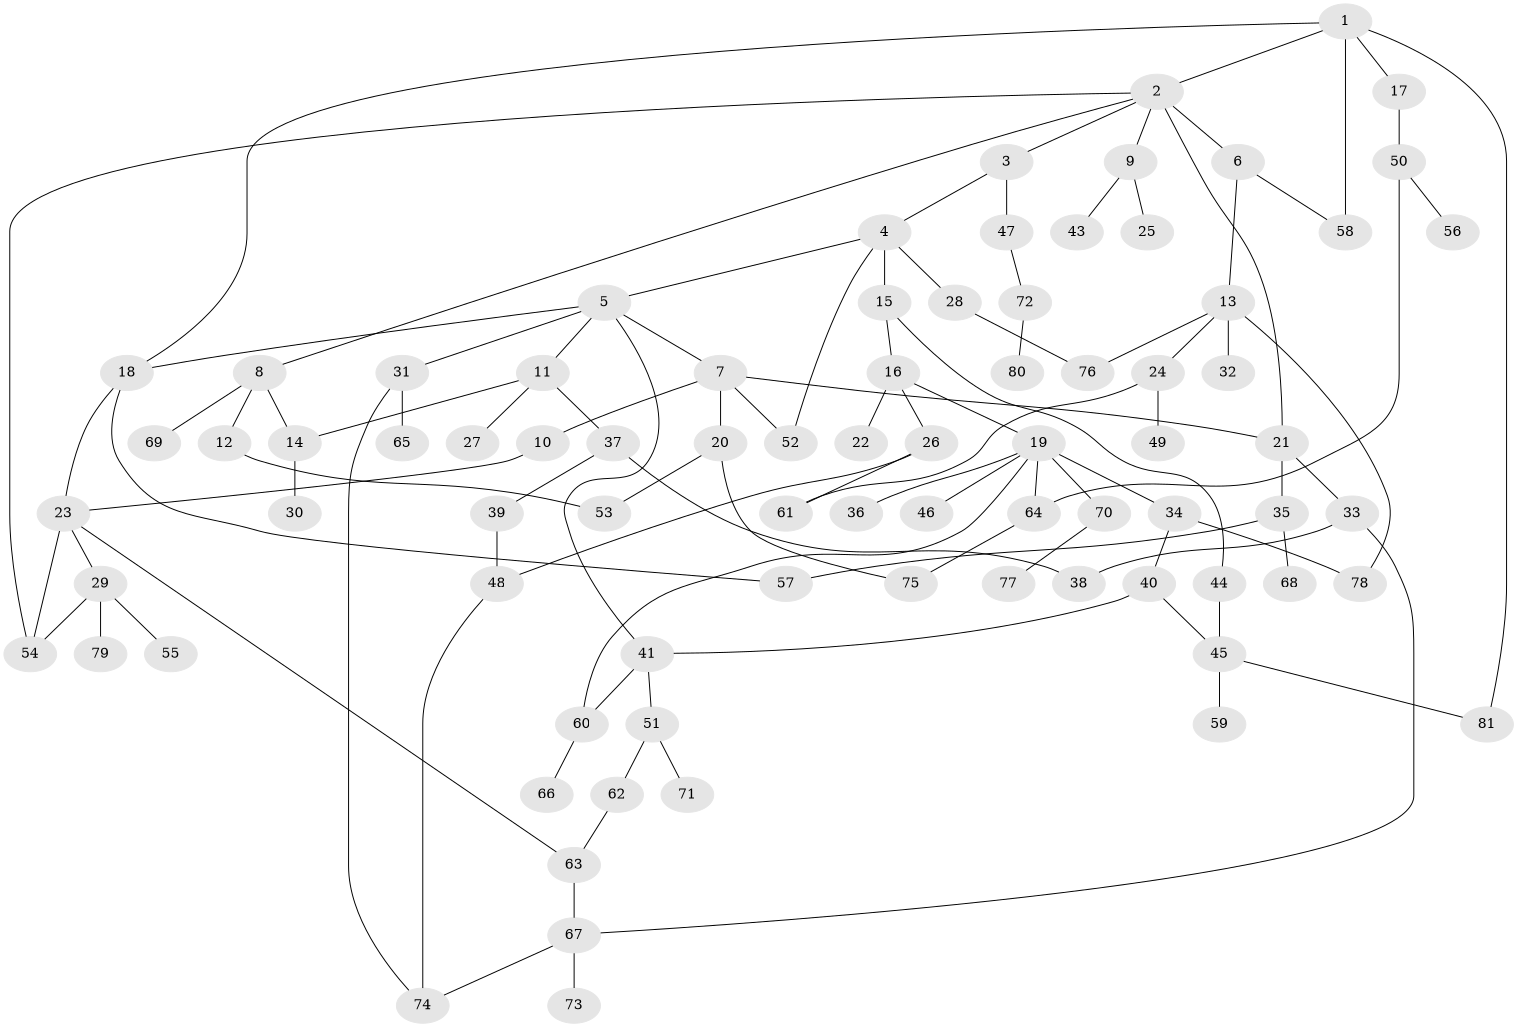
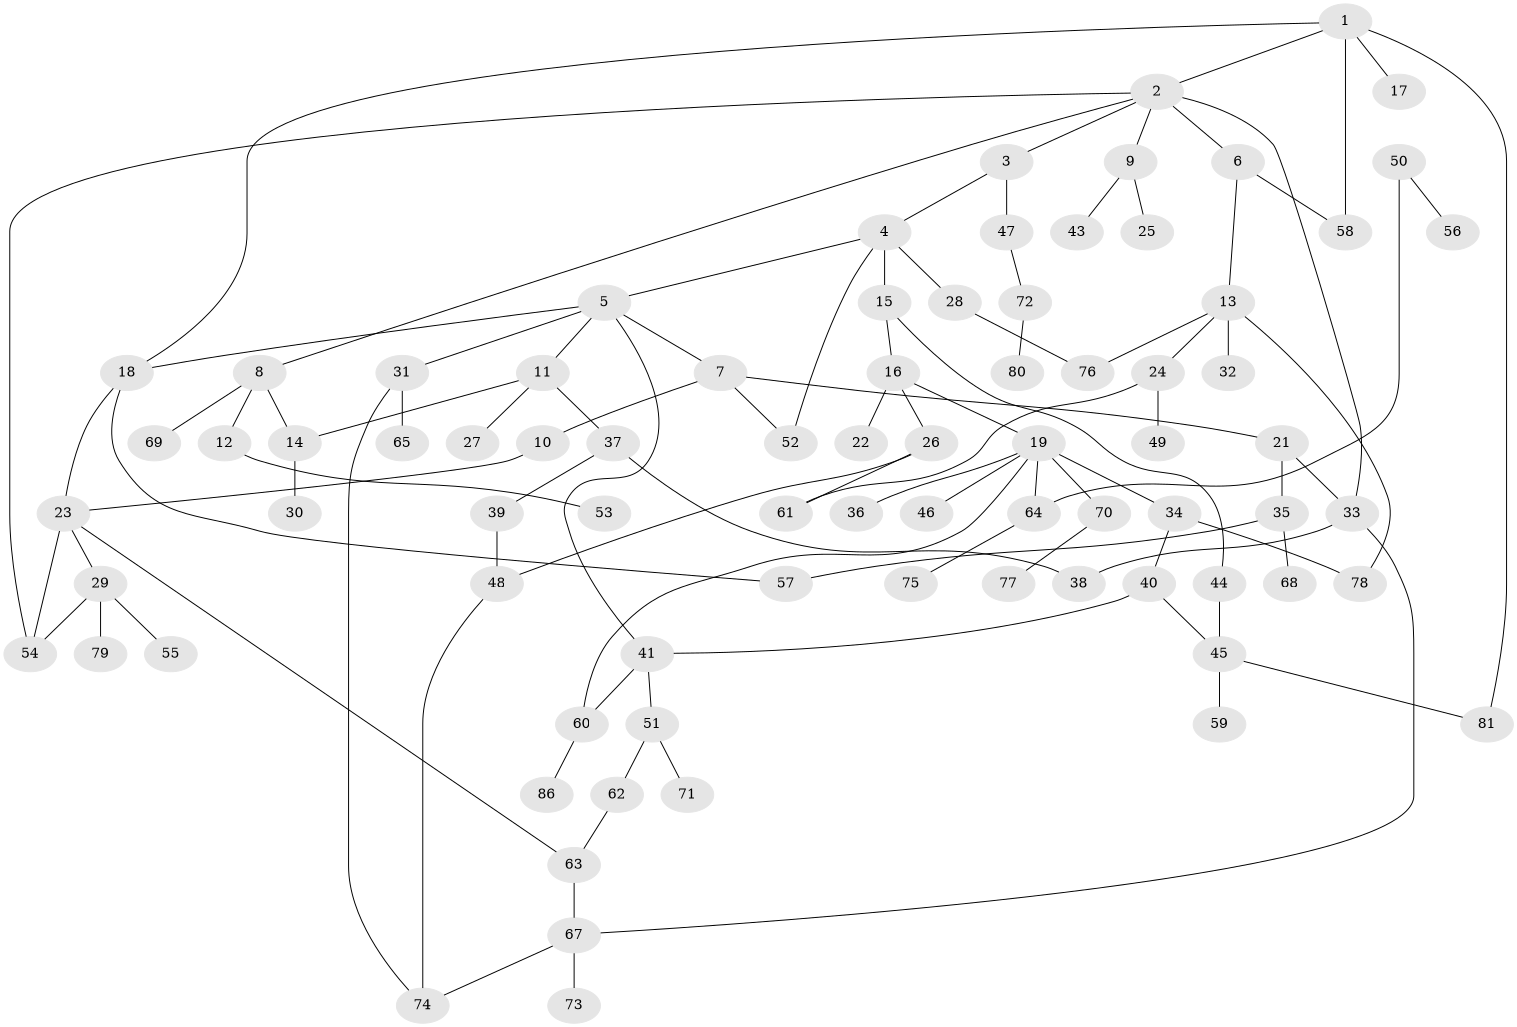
edge "17" -- "50": removed
edge "2" -- "21": now "2" -- "33"
node "20": removed
node "66": label "66" -> "86"
